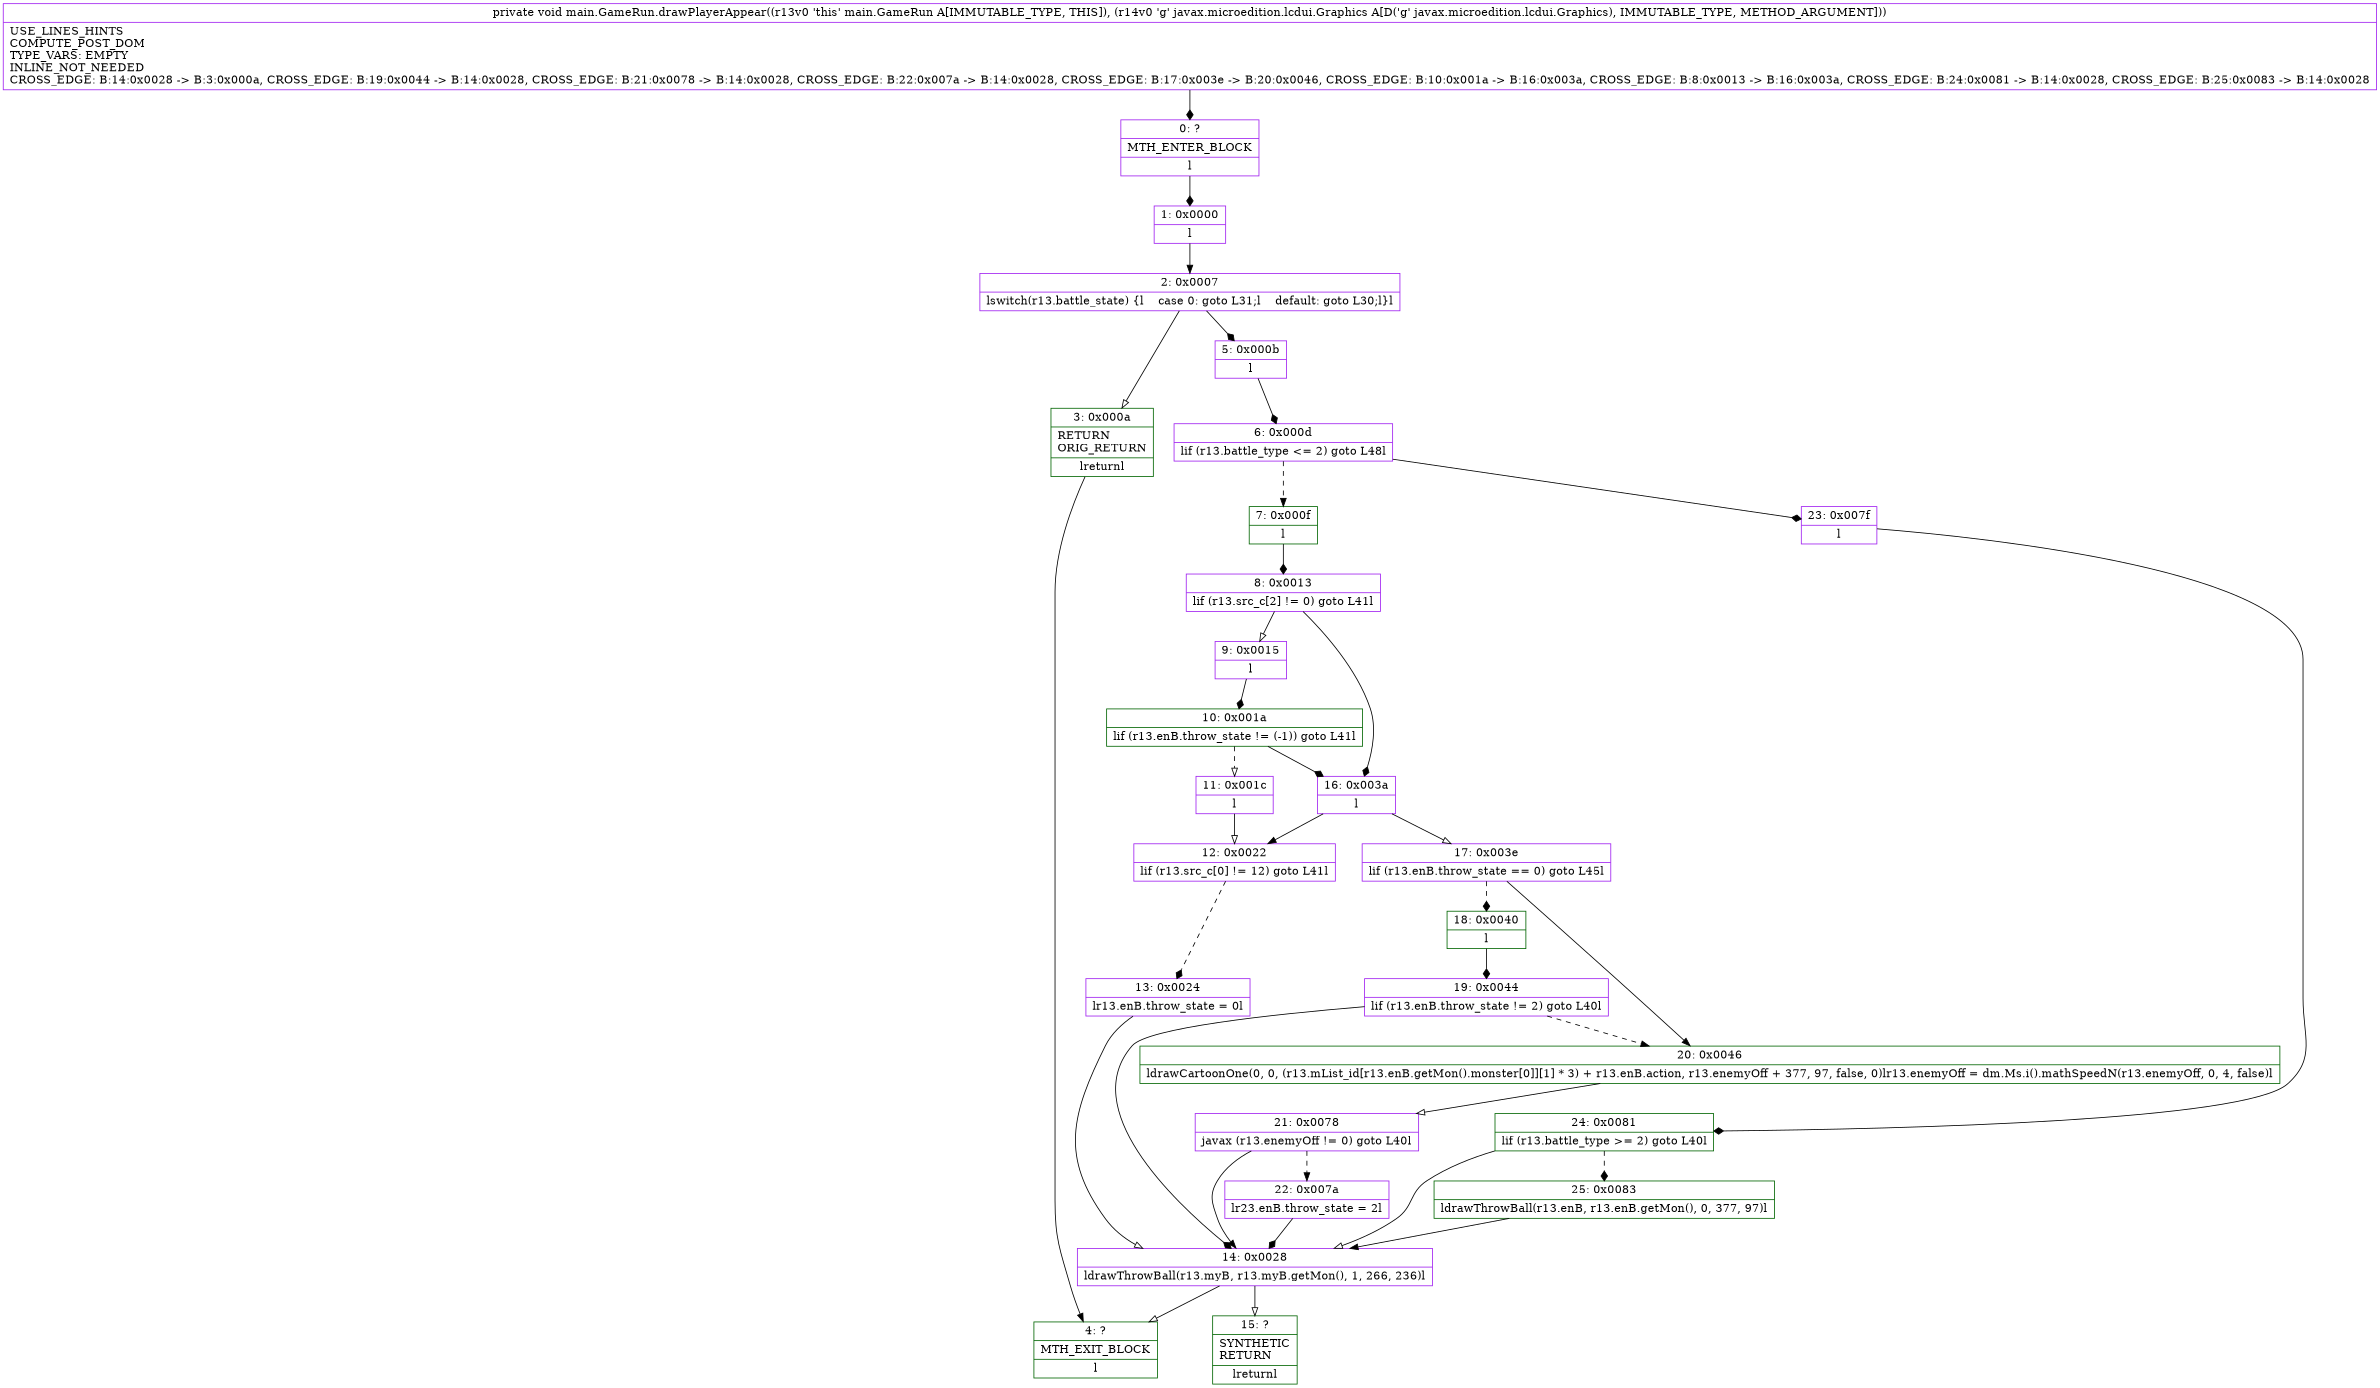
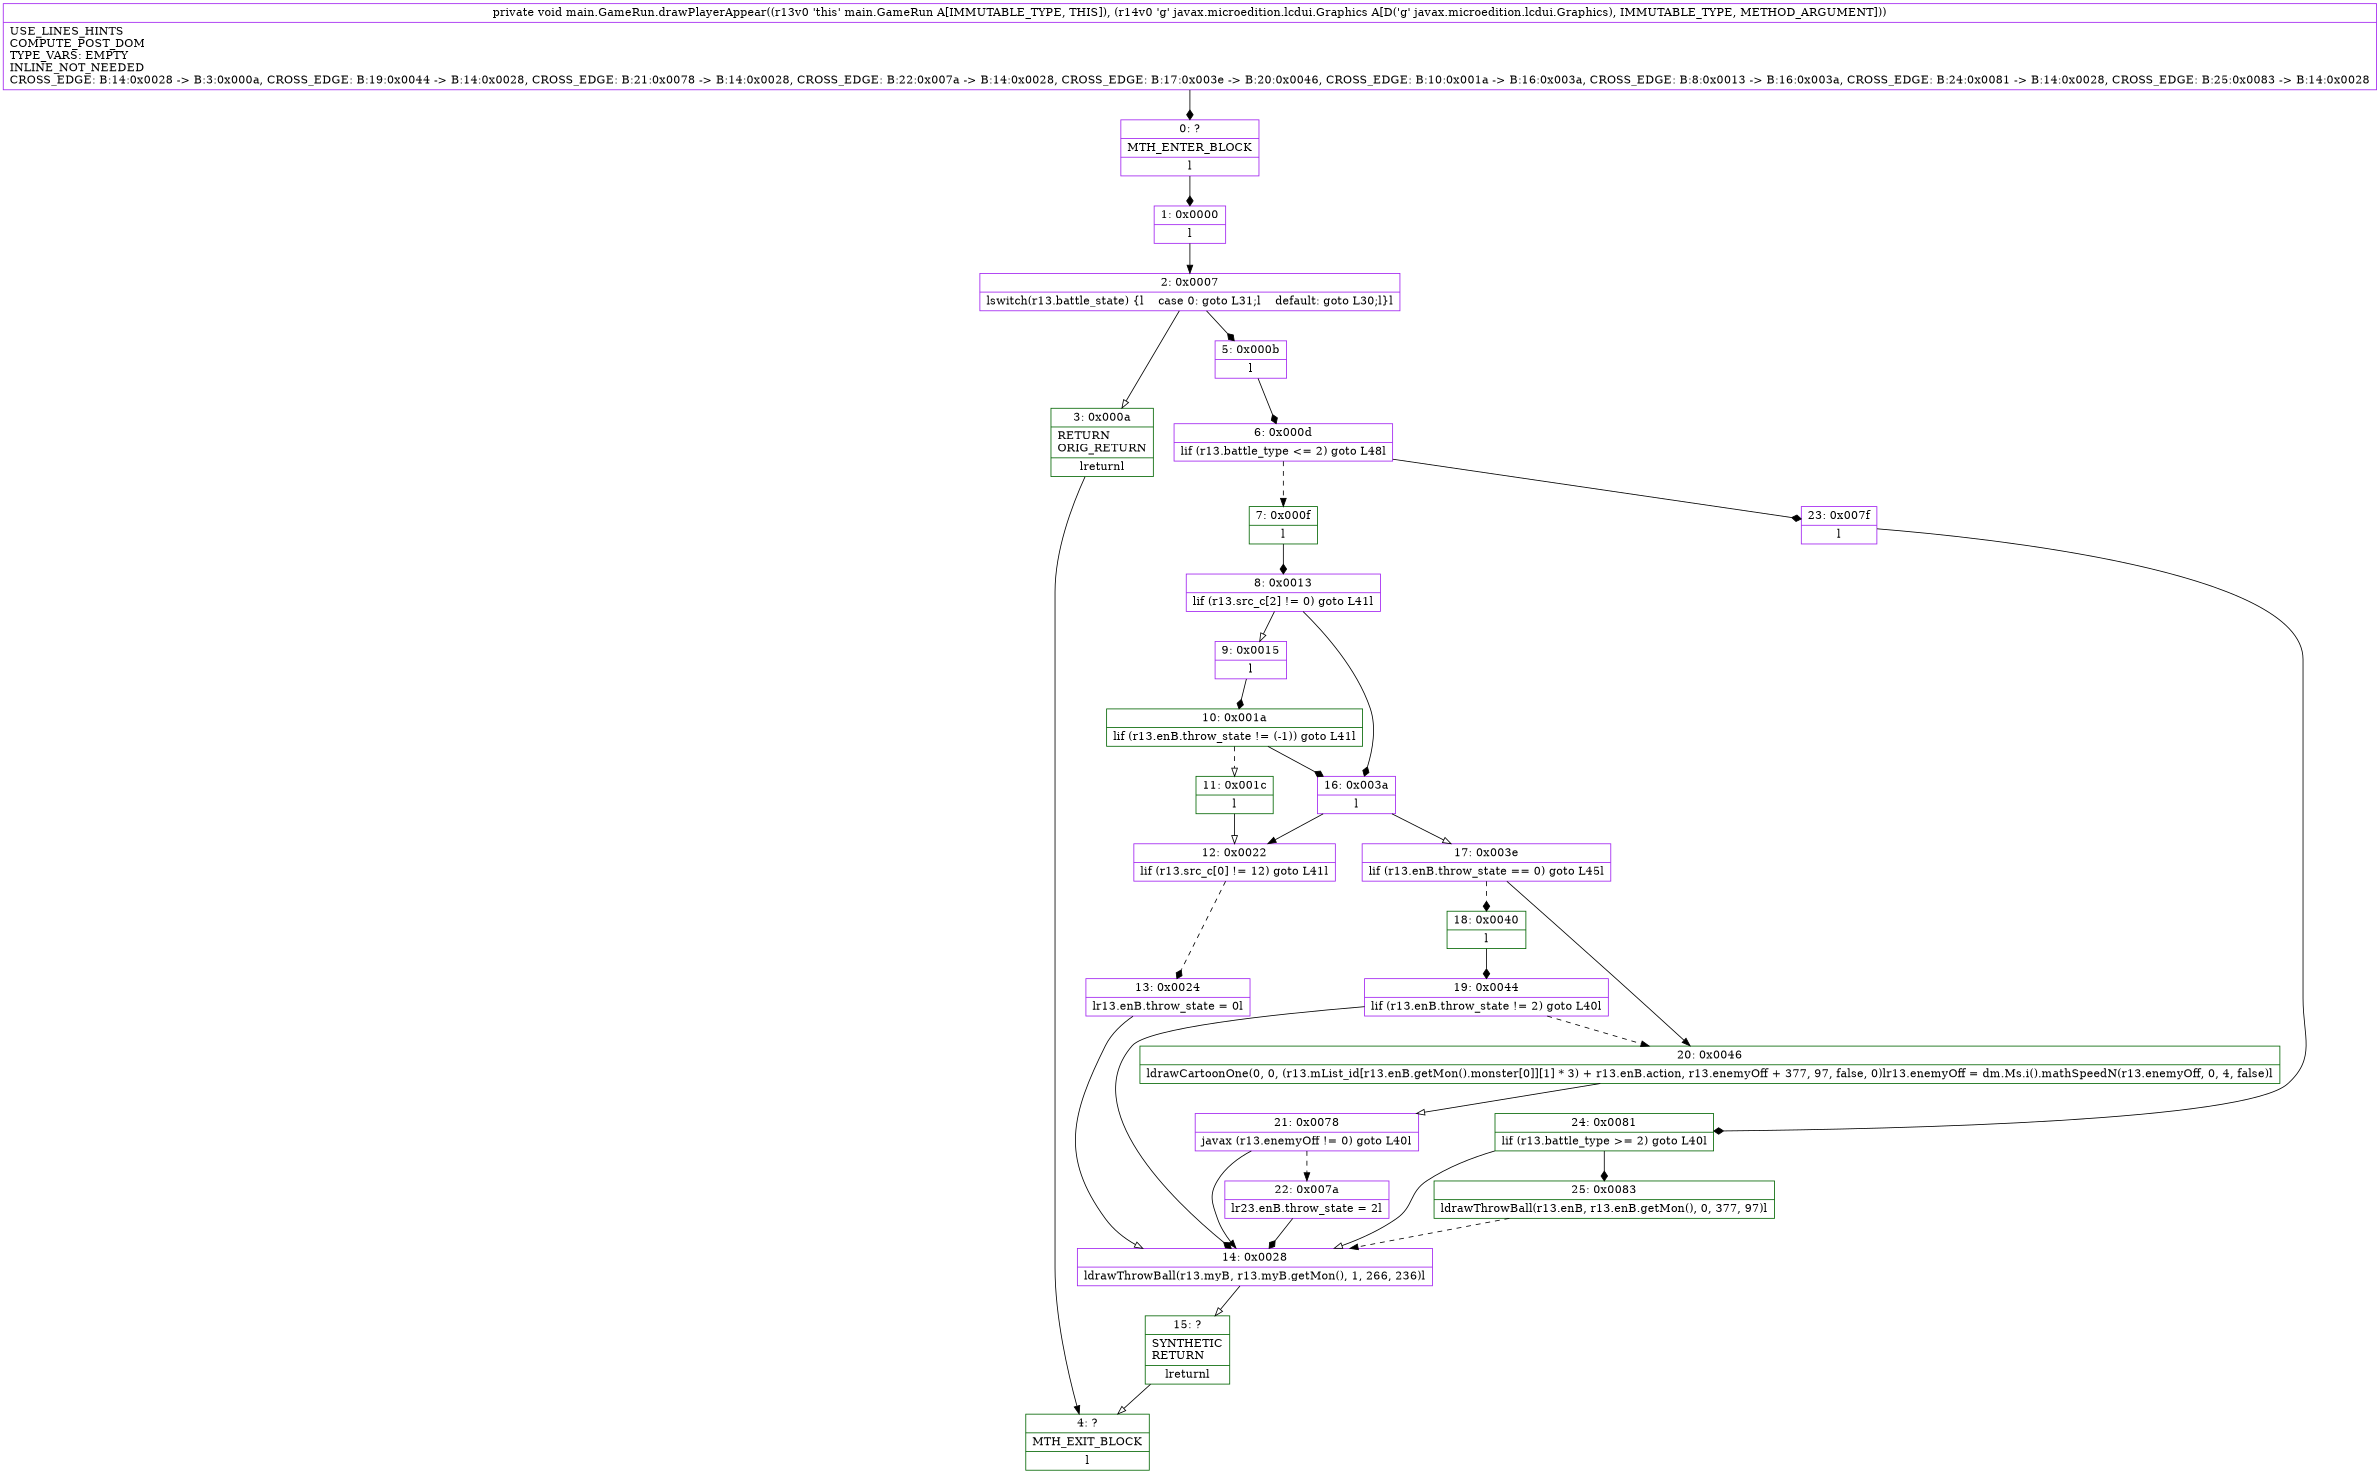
node "11: 0x001c": color purple -> darkgreen
edge "24: 0x0081" -> "25: 0x0083": style dashed -> solid
edge "25: 0x0083" -> "14: 0x0028": style solid -> dashed
edge "14: 0x0028" -> "4: ?": now "15: ?" -> "4: ?"
